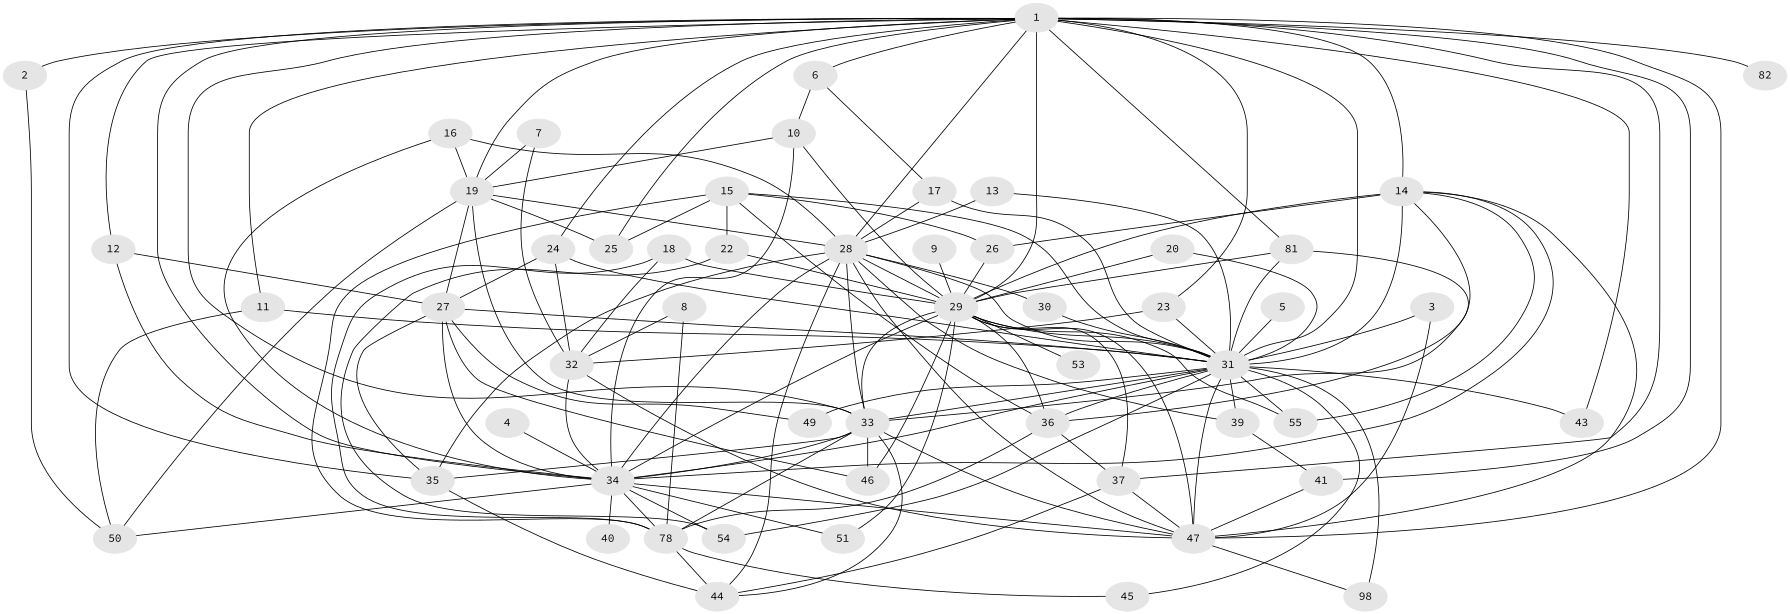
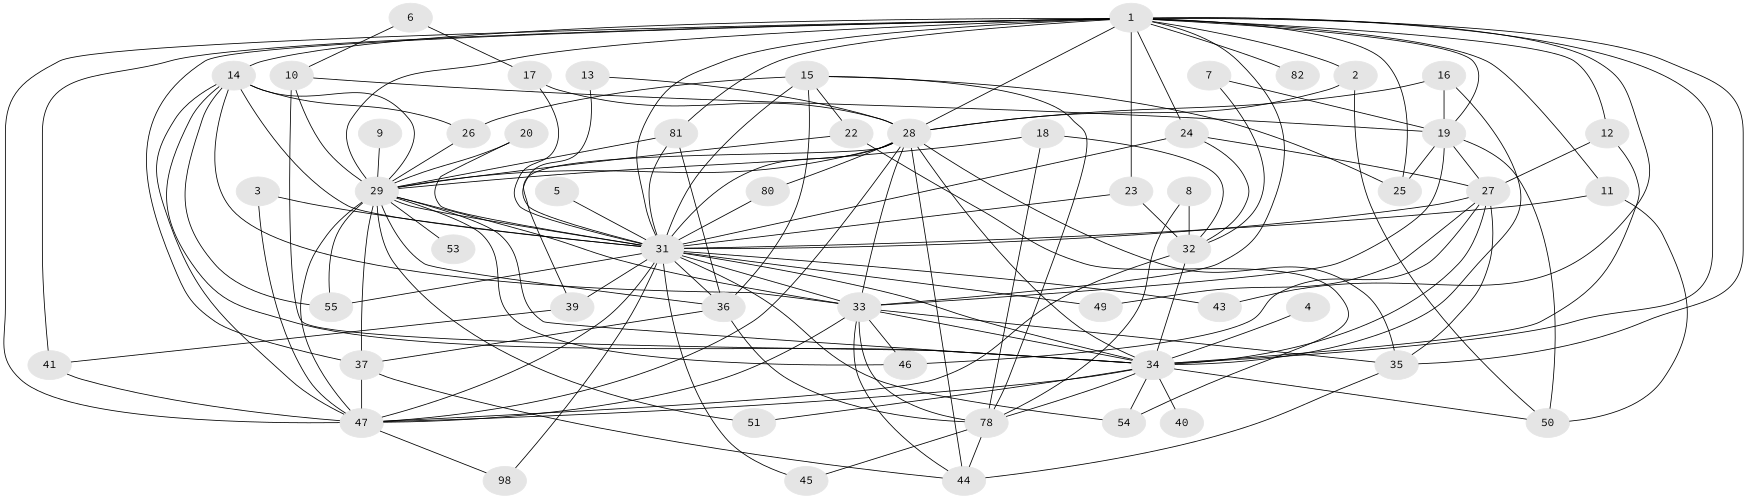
edge "1" -- "6": removed
edge "19" -- "28": now "2" -- "28"
node "30": label "30" -> "80"
